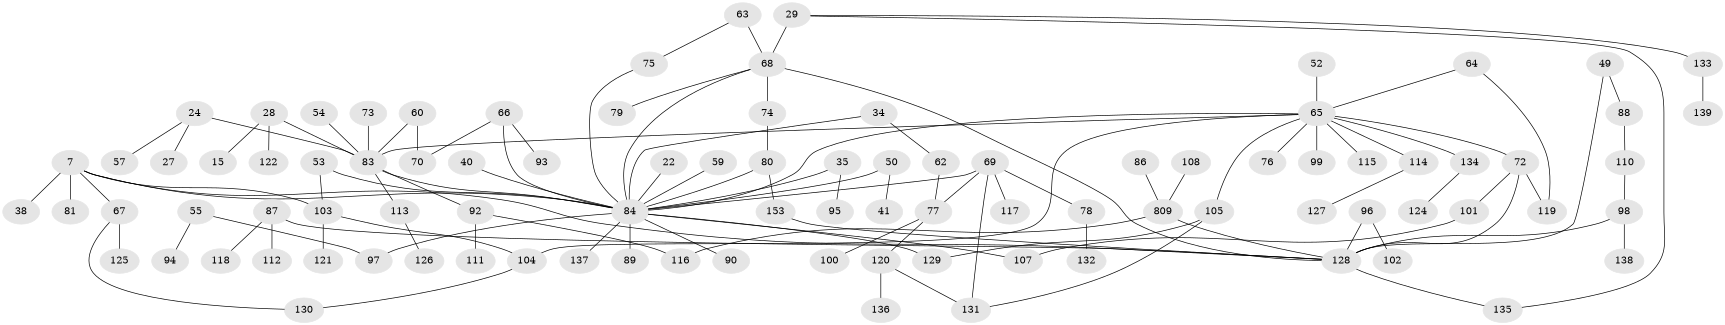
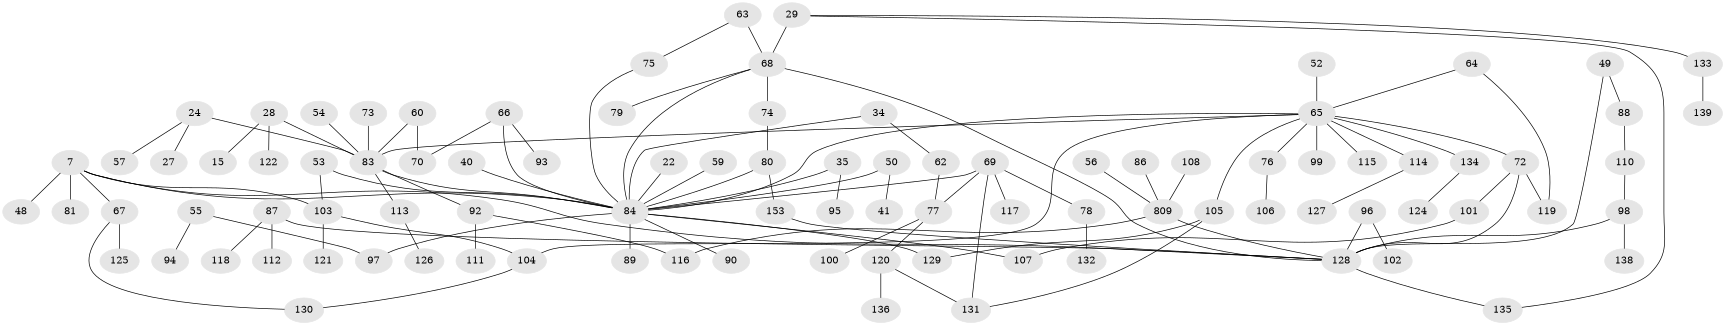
node "56": added
node "38": label "38" -> "48"
node "106": added
node "137": removed
